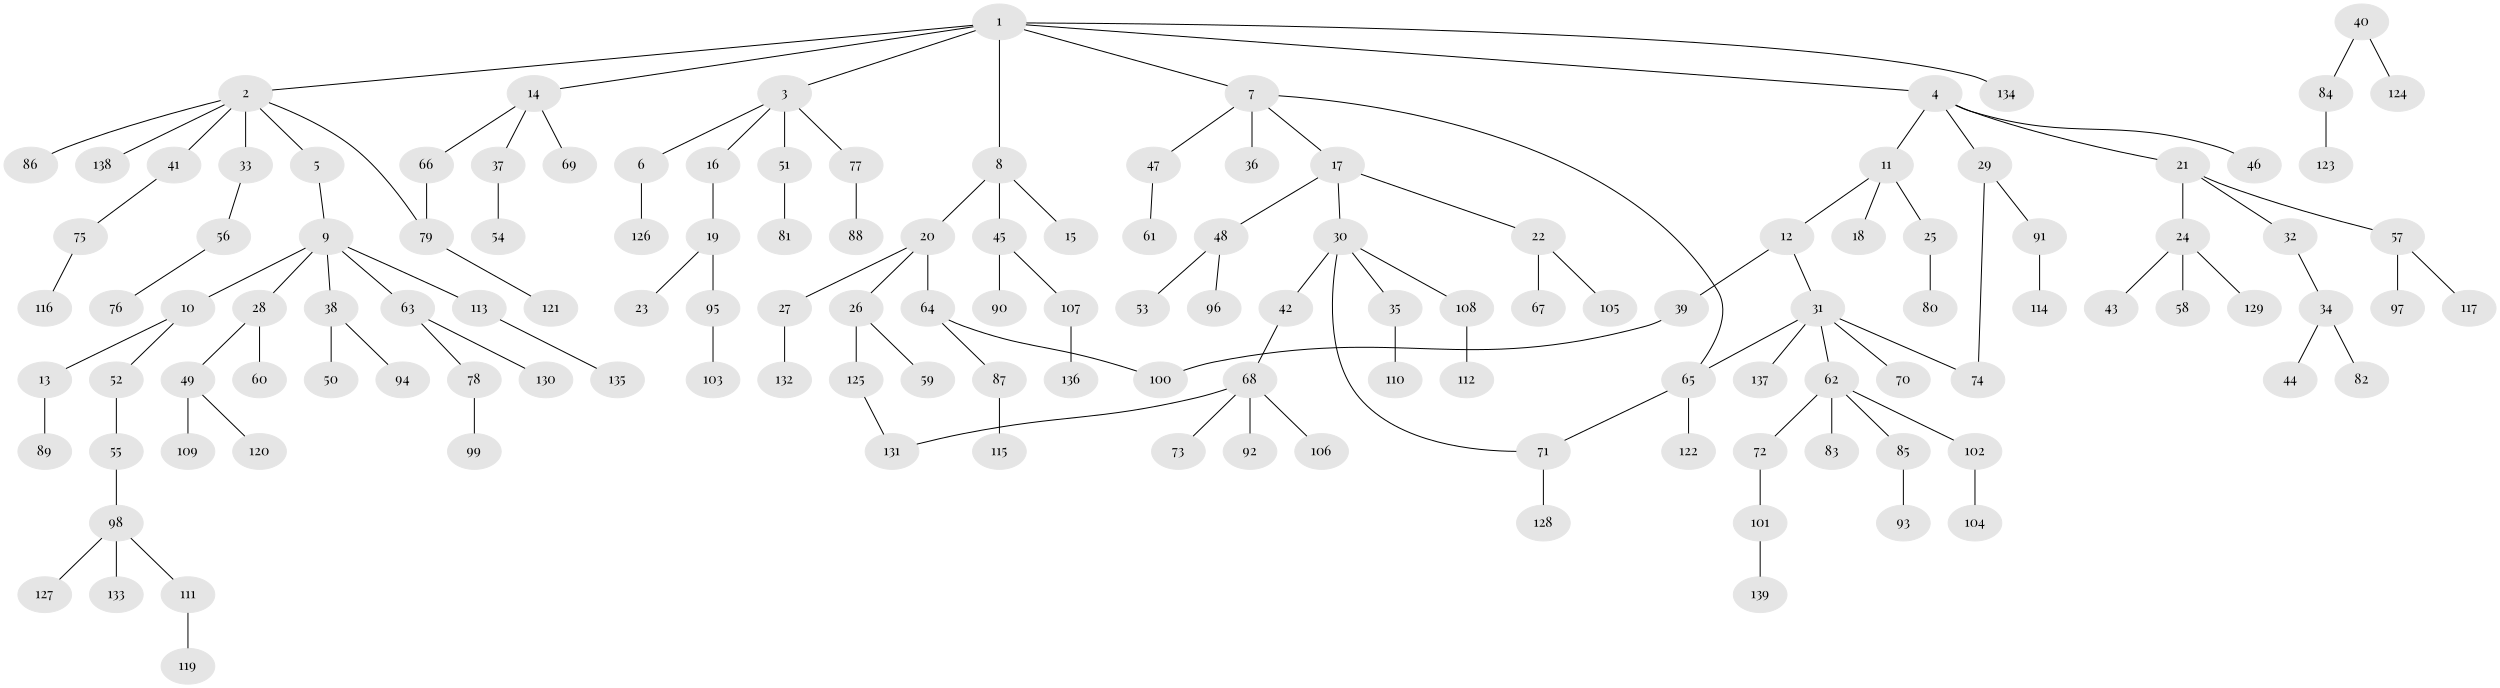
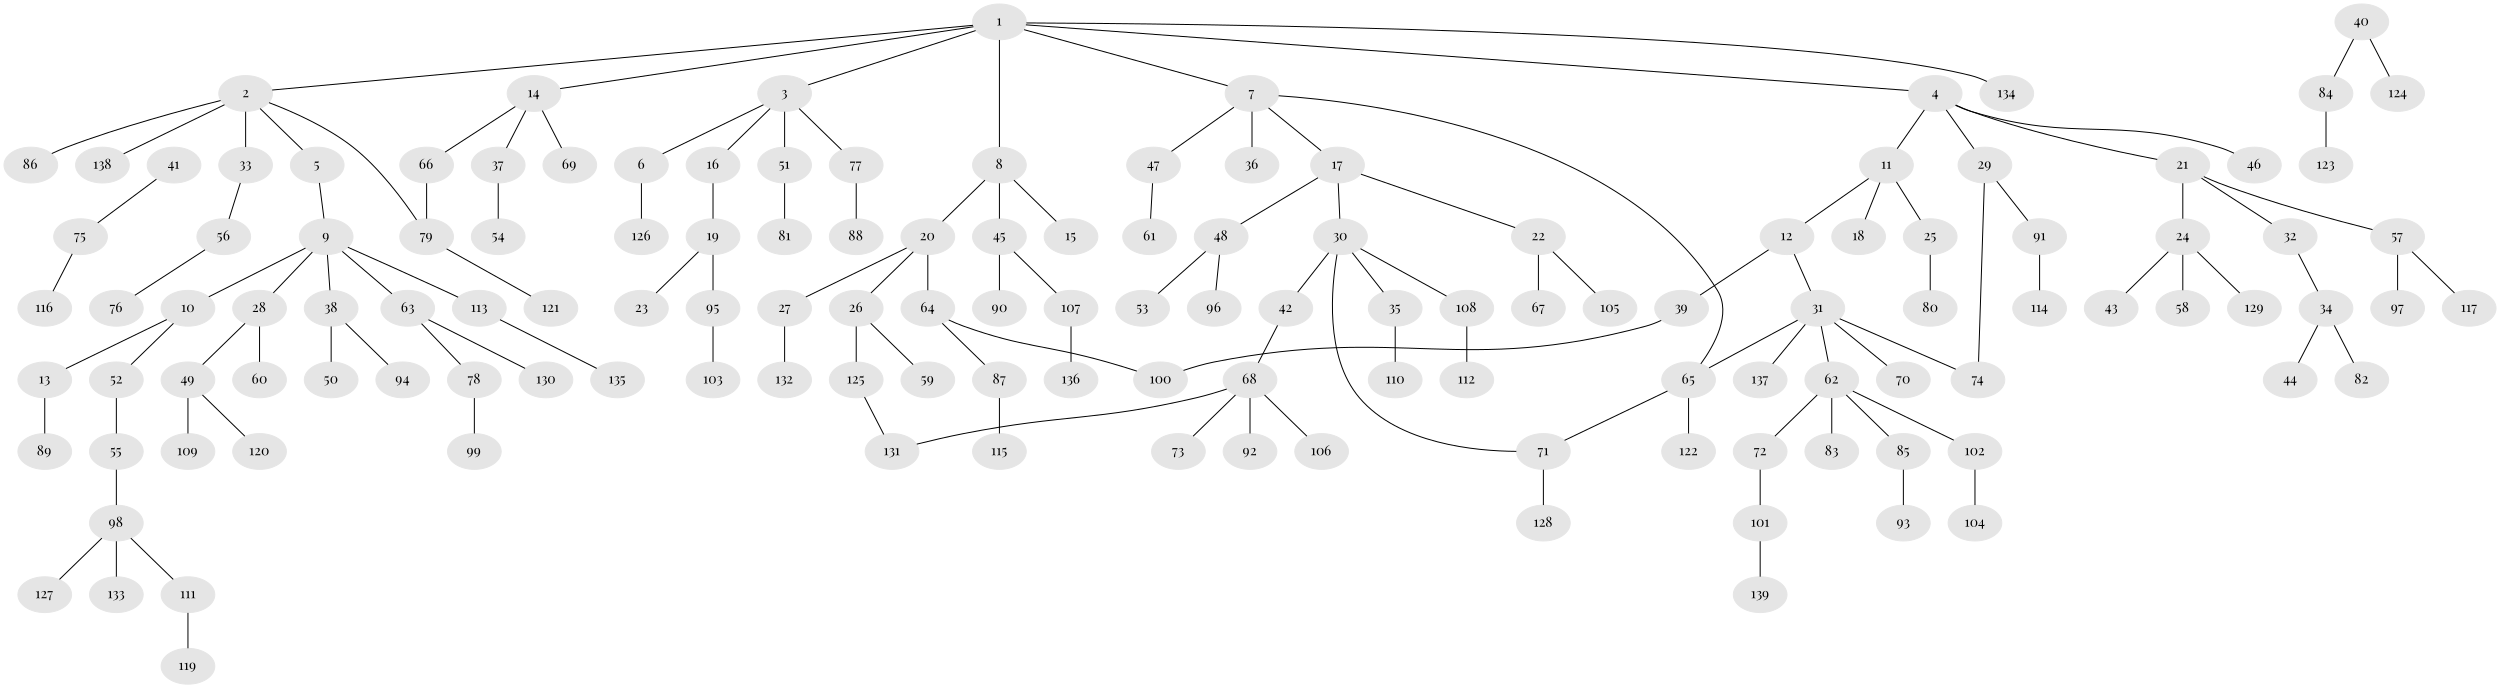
edge "2" -- "41": removed
